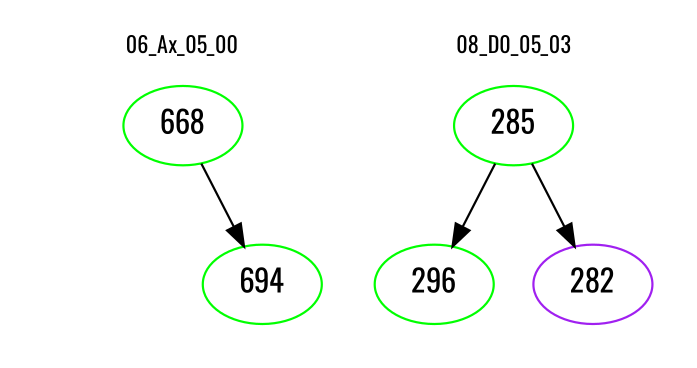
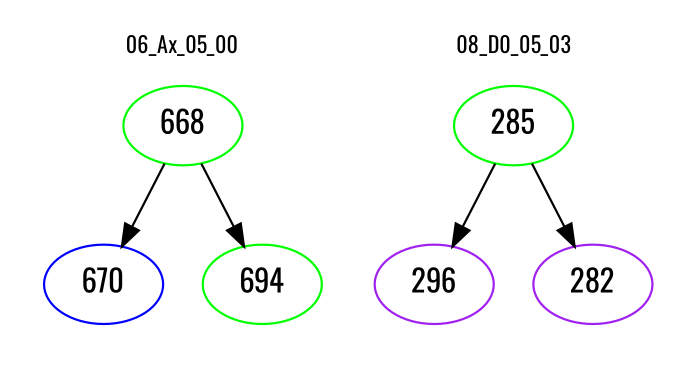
node "670": added
node "296": color green -> purple
